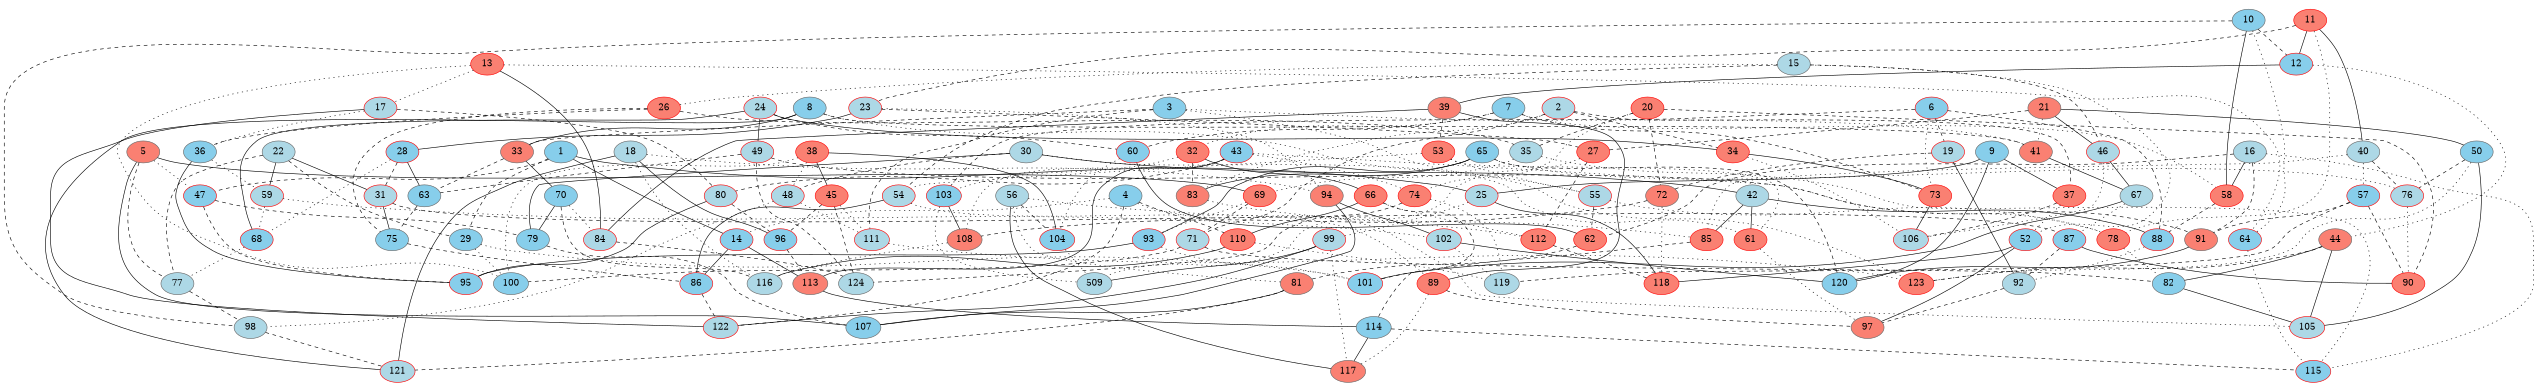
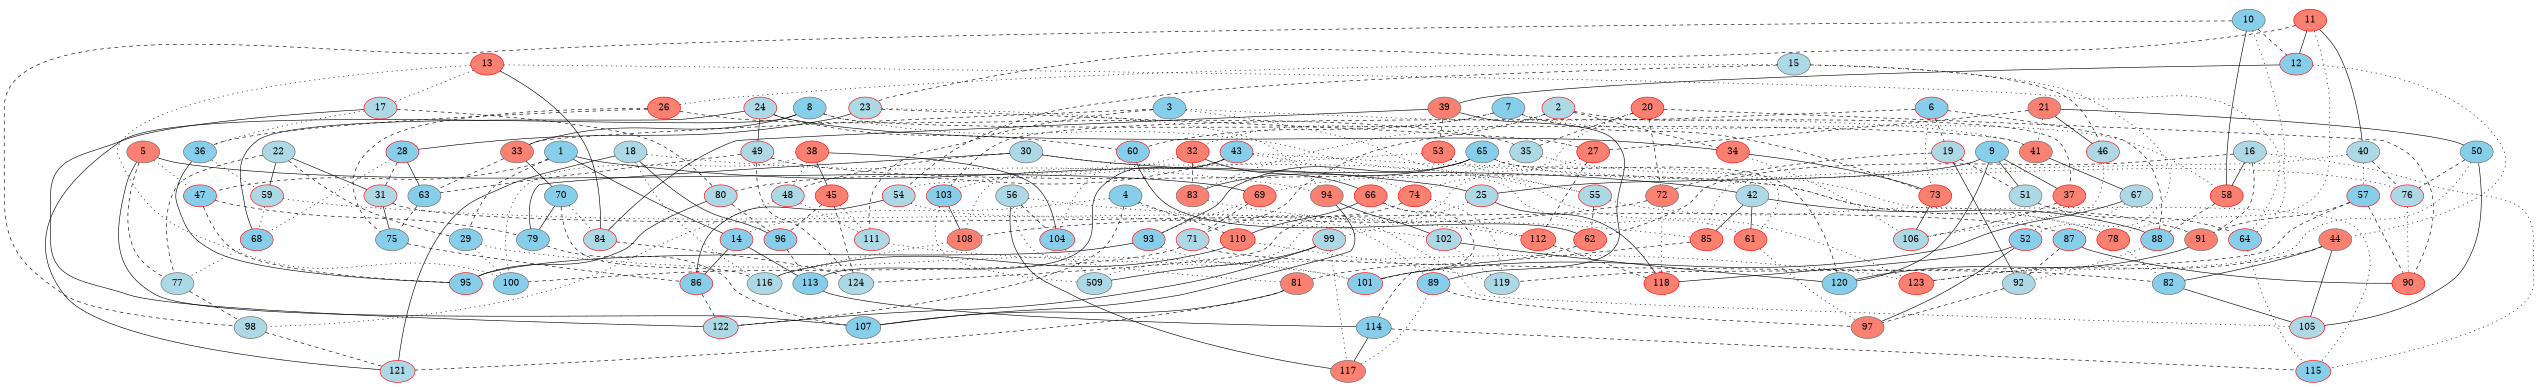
edge "46" -- "67": removed
node "51": added
node "113": fillcolor salmon -> skyblue
node "89": fillcolor salmon -> skyblue
